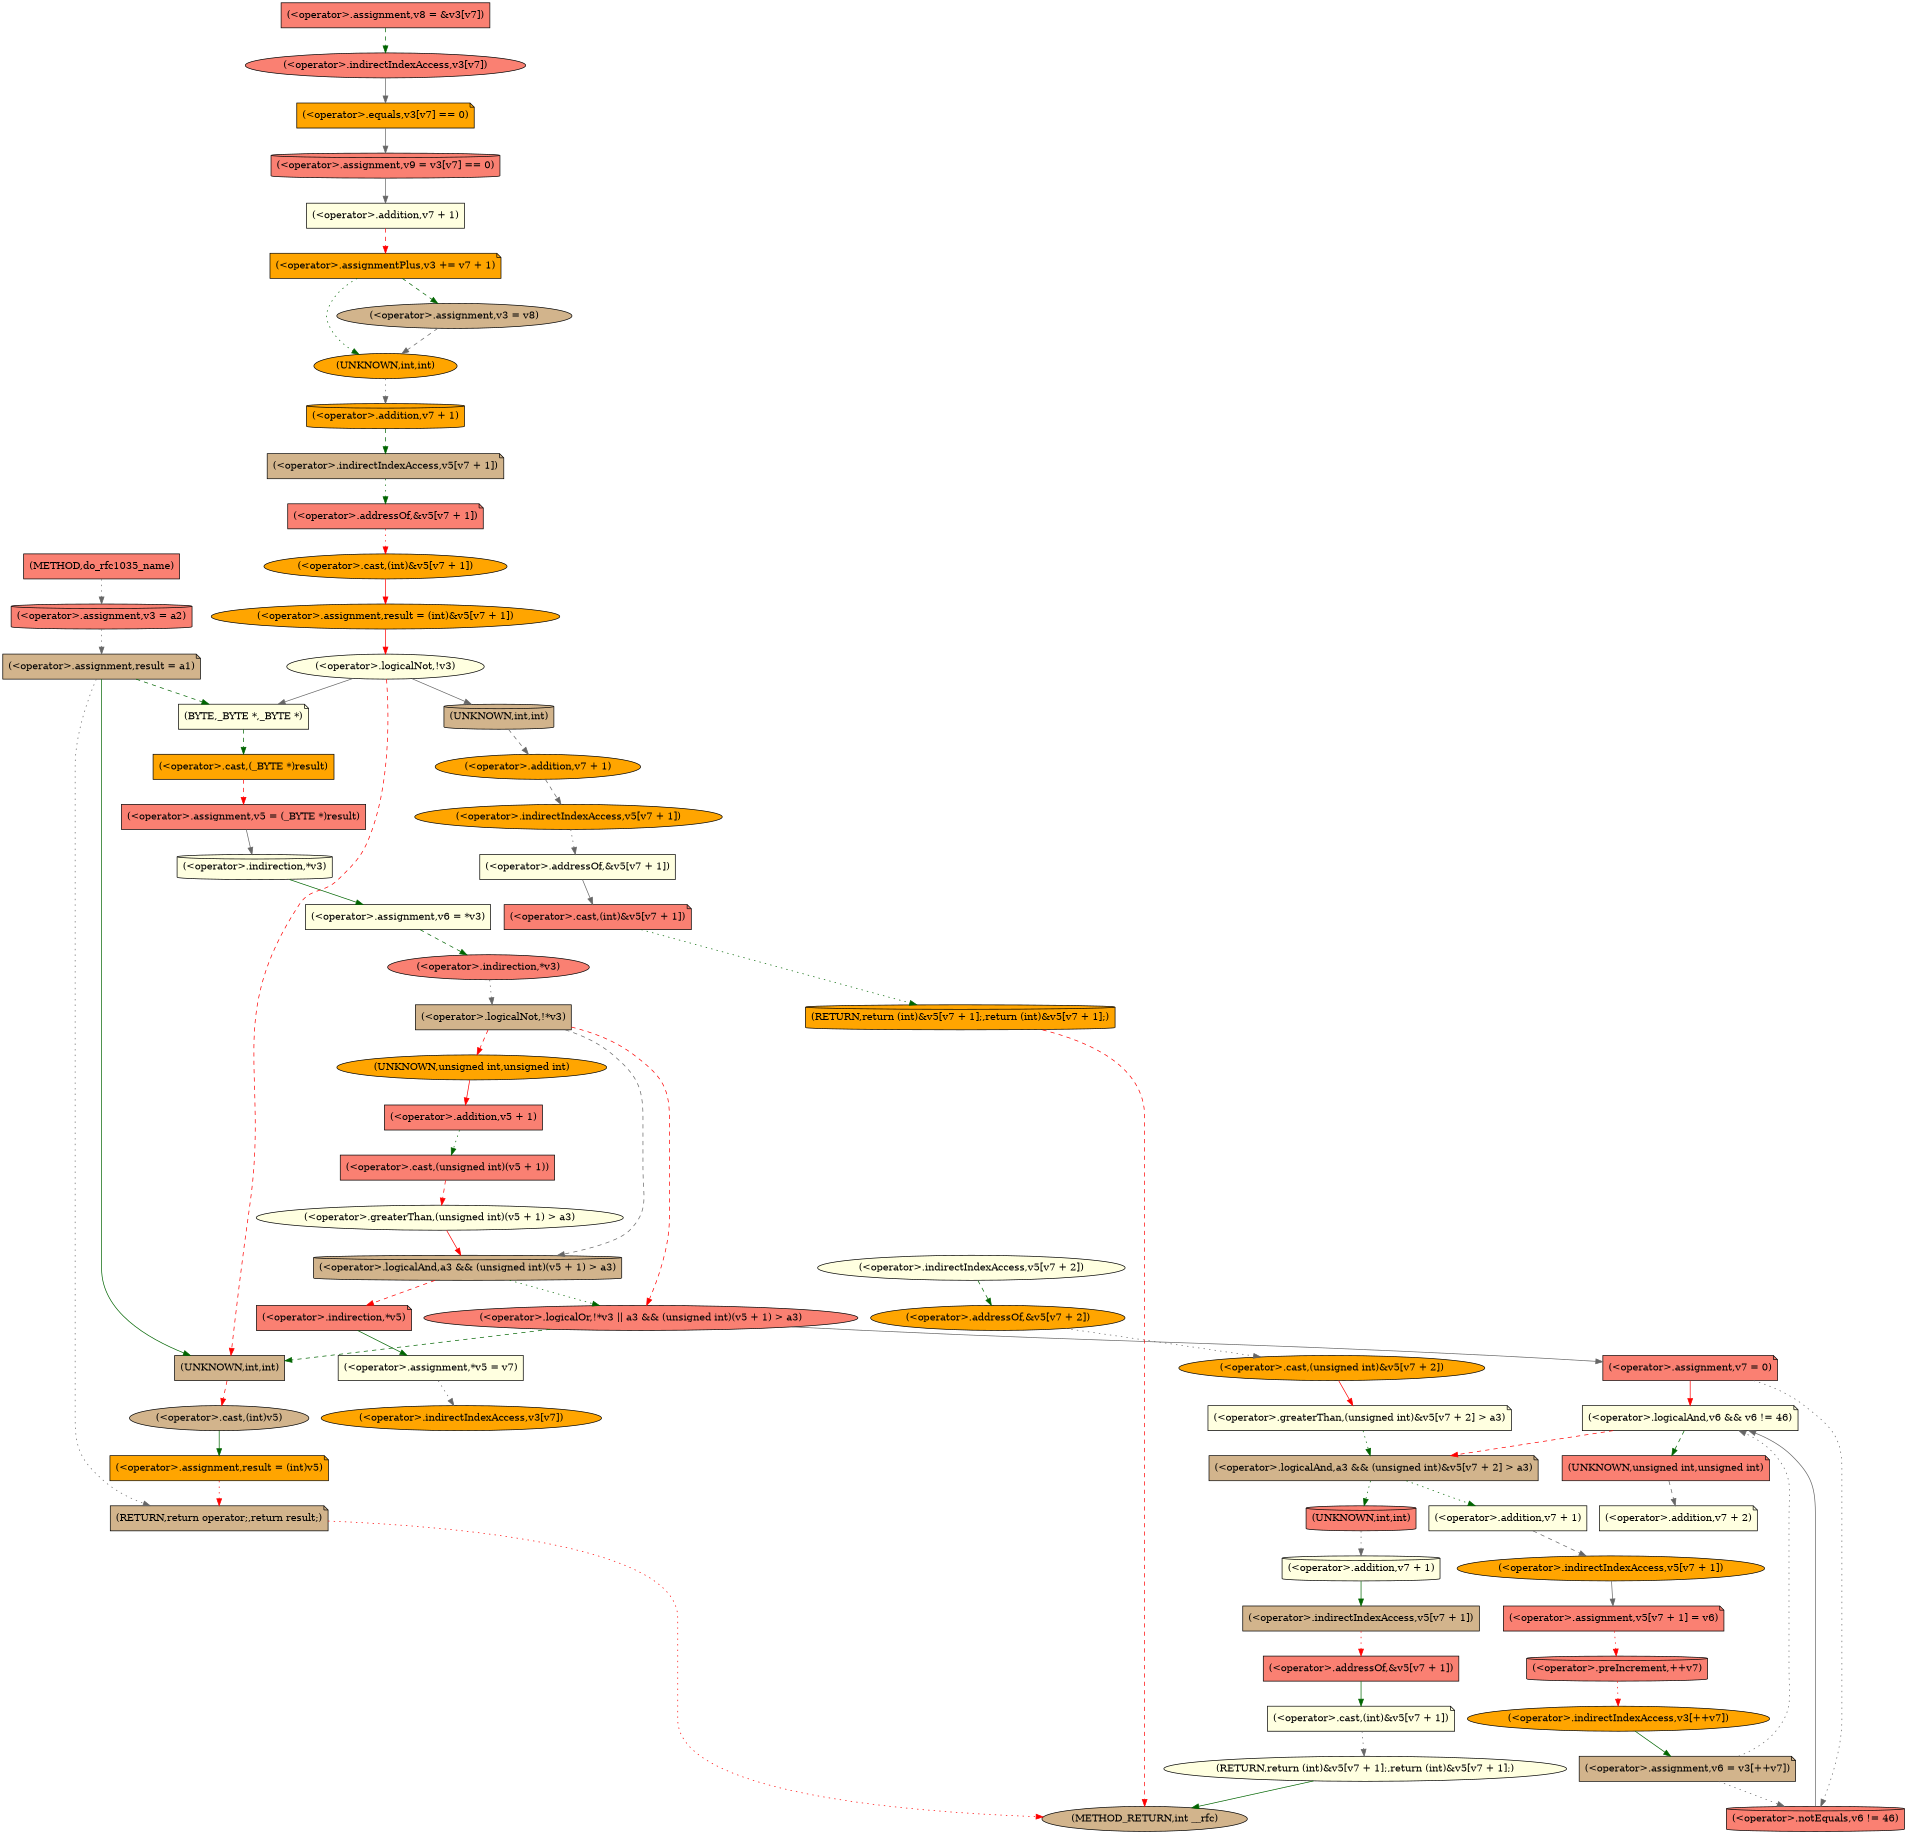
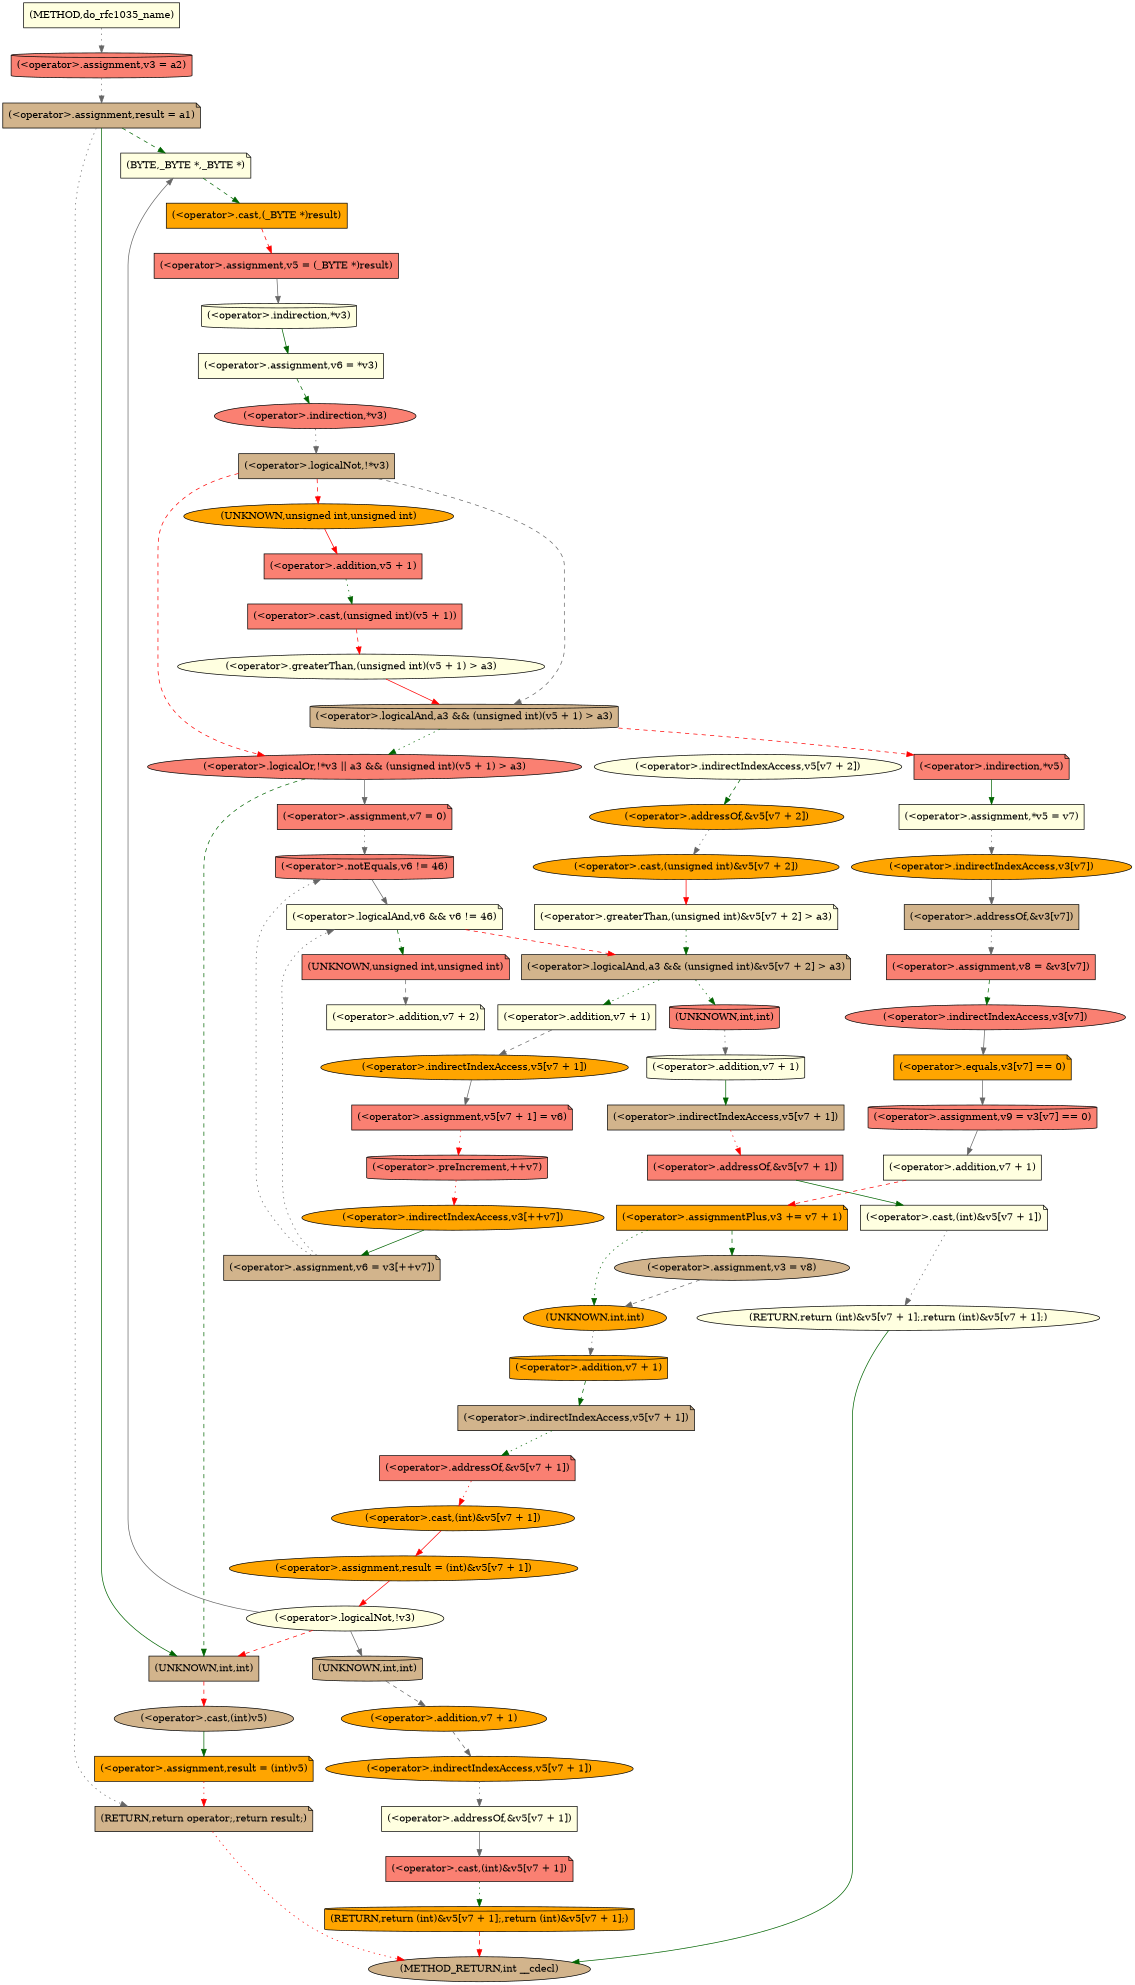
node "(METHOD,do_rfc1035_name)": fillcolor salmon -> lightyellow
node "(<operator>.addressOf,&v3[v7])": added
edge "(<operator>.assignment,v7 = 0)" -> "(<operator>.logicalAnd,v6 && v6 != 46)": removed
node "(METHOD_RETURN,int __rfc)": label "(METHOD_RETURN,int __rfc)" -> "(METHOD_RETURN,int __cdecl)"
